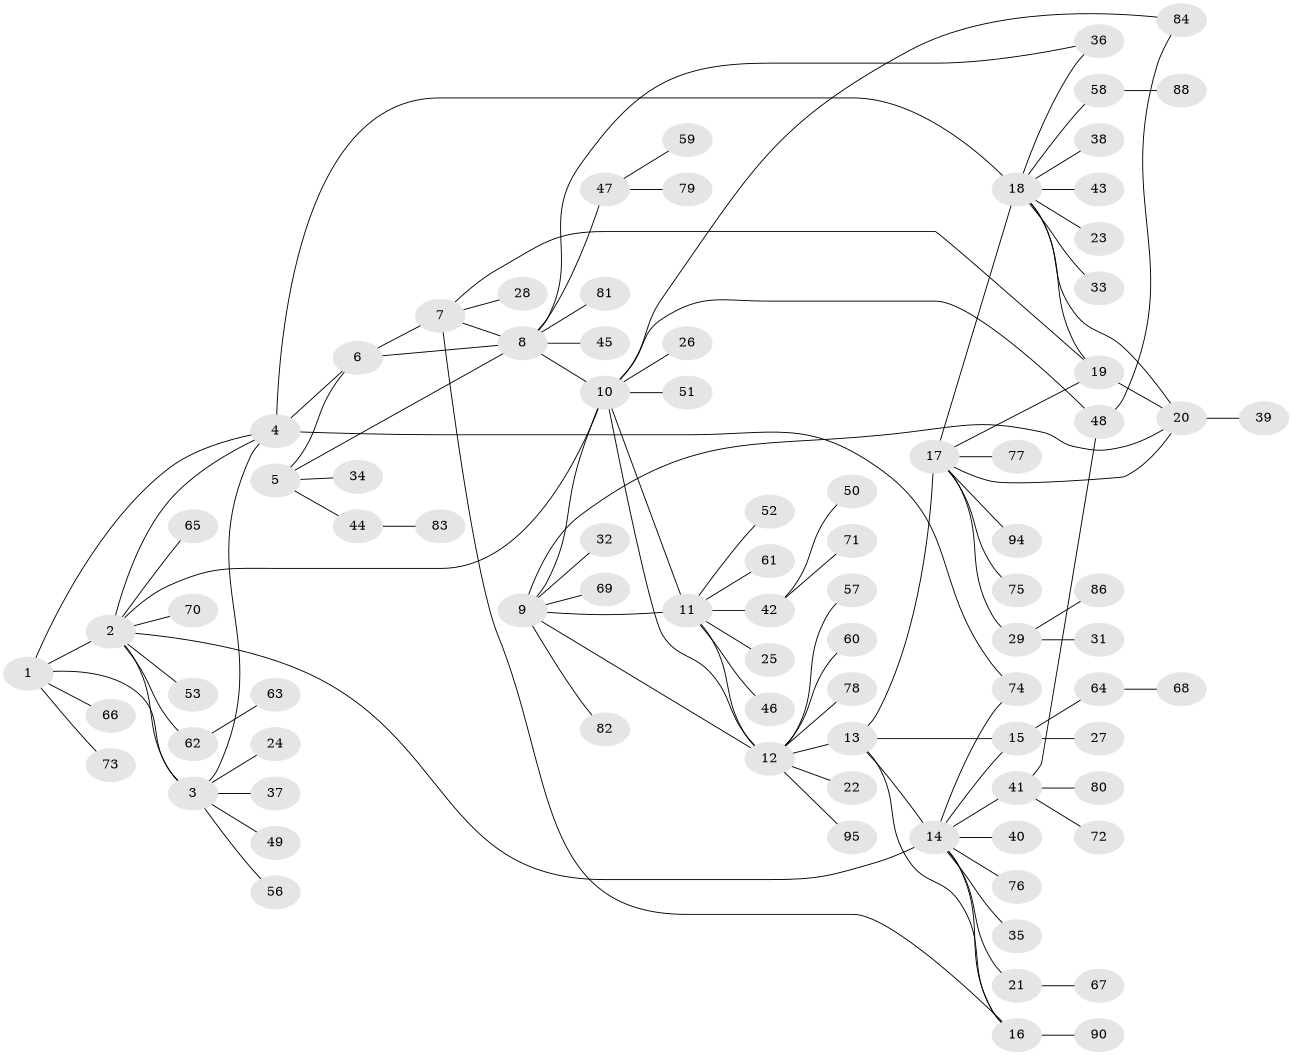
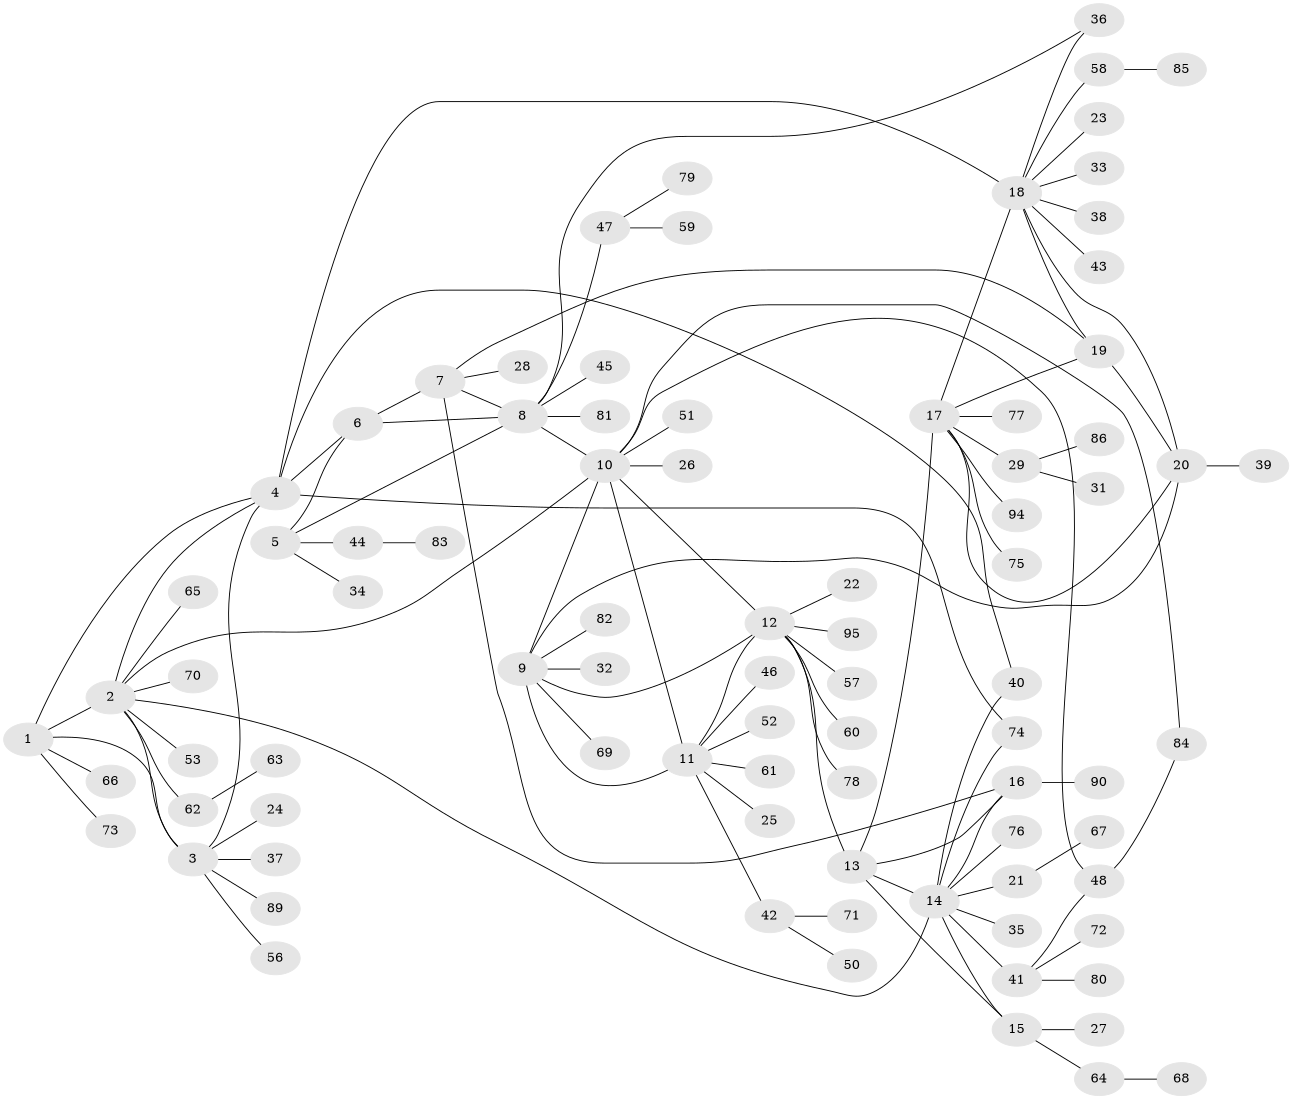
node "88": label "88" -> "85"
edge "4" -- "40": added
node "49": label "49" -> "89"
